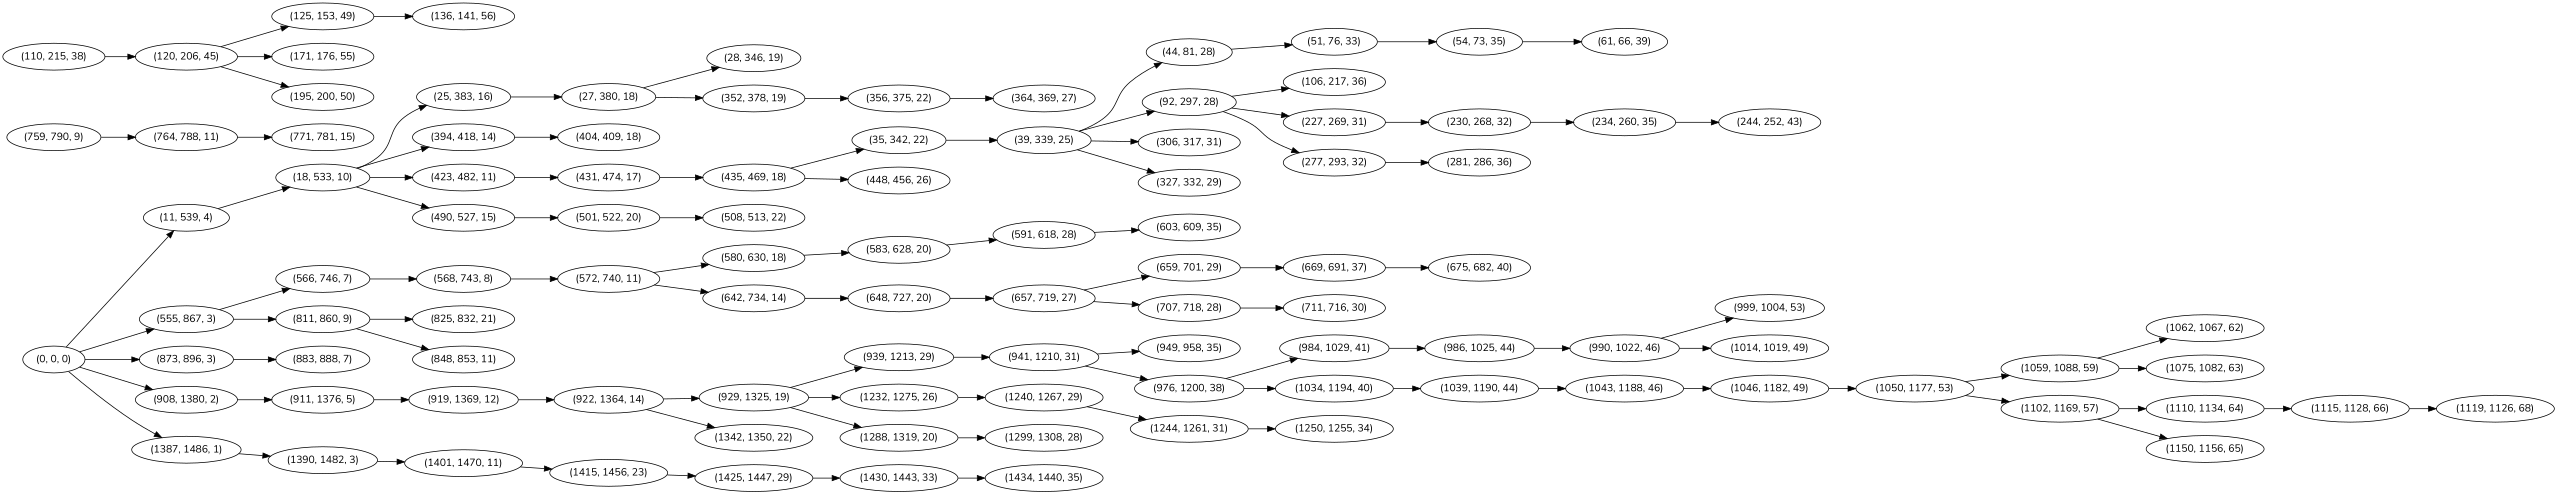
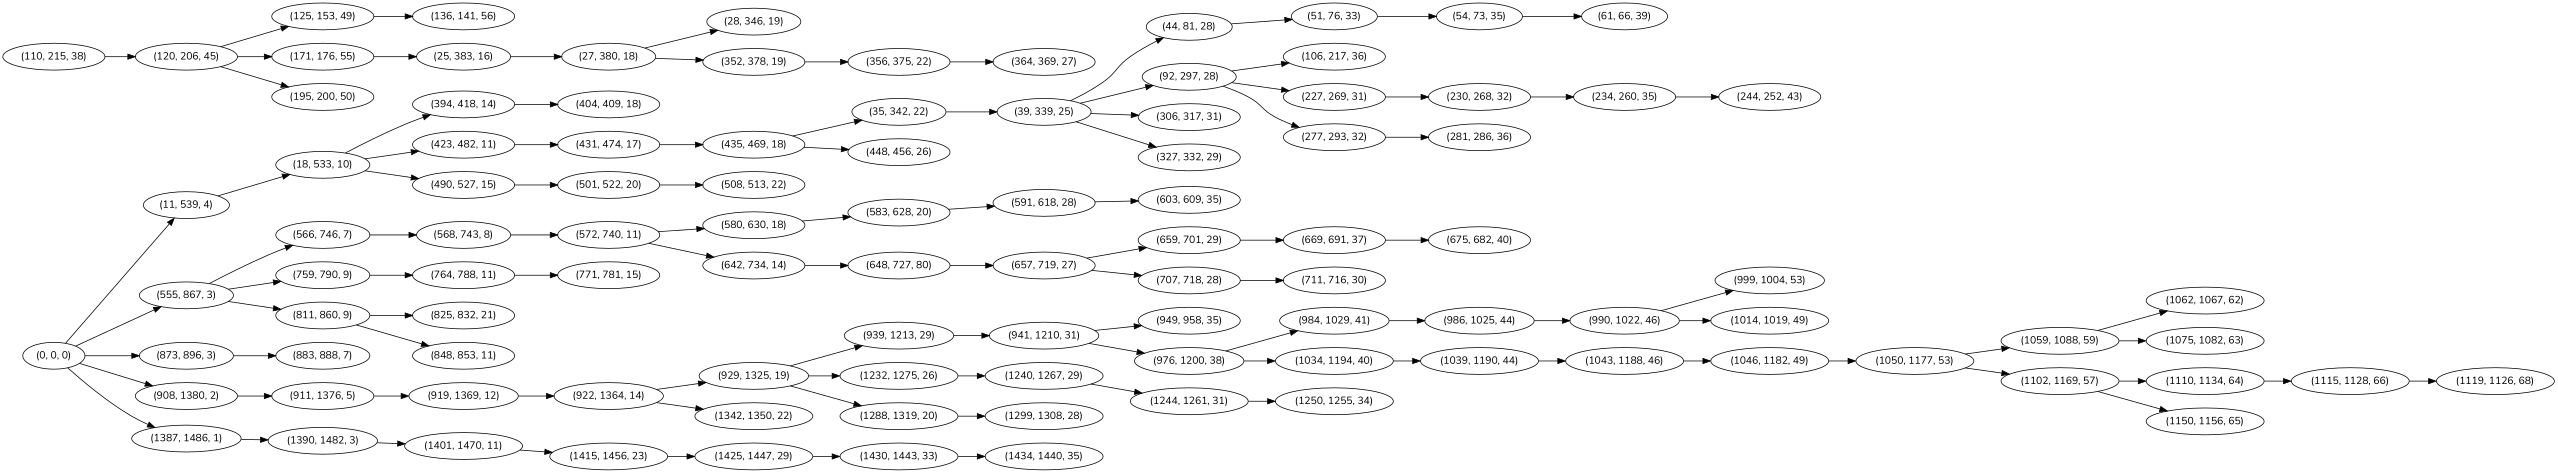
edge "(18, 533, 10)" -> "(25, 383, 16)": now "(171, 176, 55)" -> "(25, 383, 16)"
edge "(555, 867, 3)" -> "(759, 790, 9)": added
node "(648, 727, 20)": label "(648, 727, 20)" -> "(648, 727, 80)"
